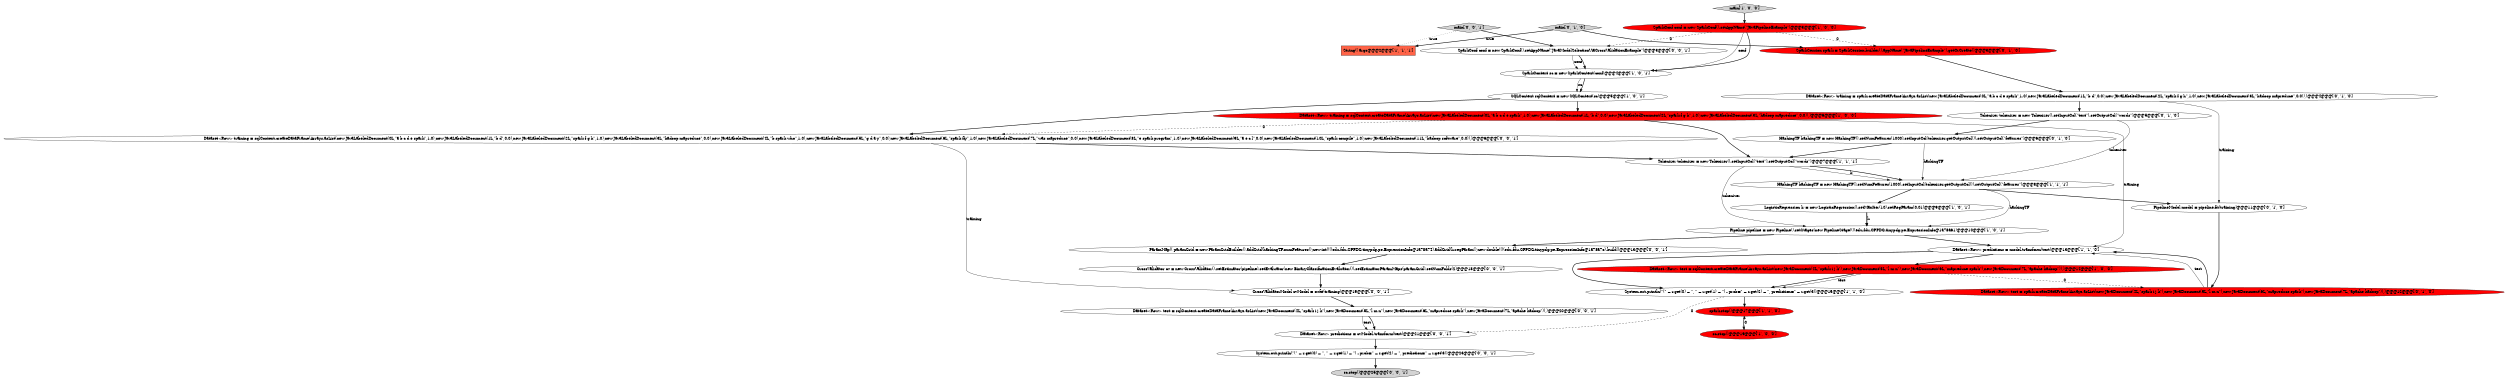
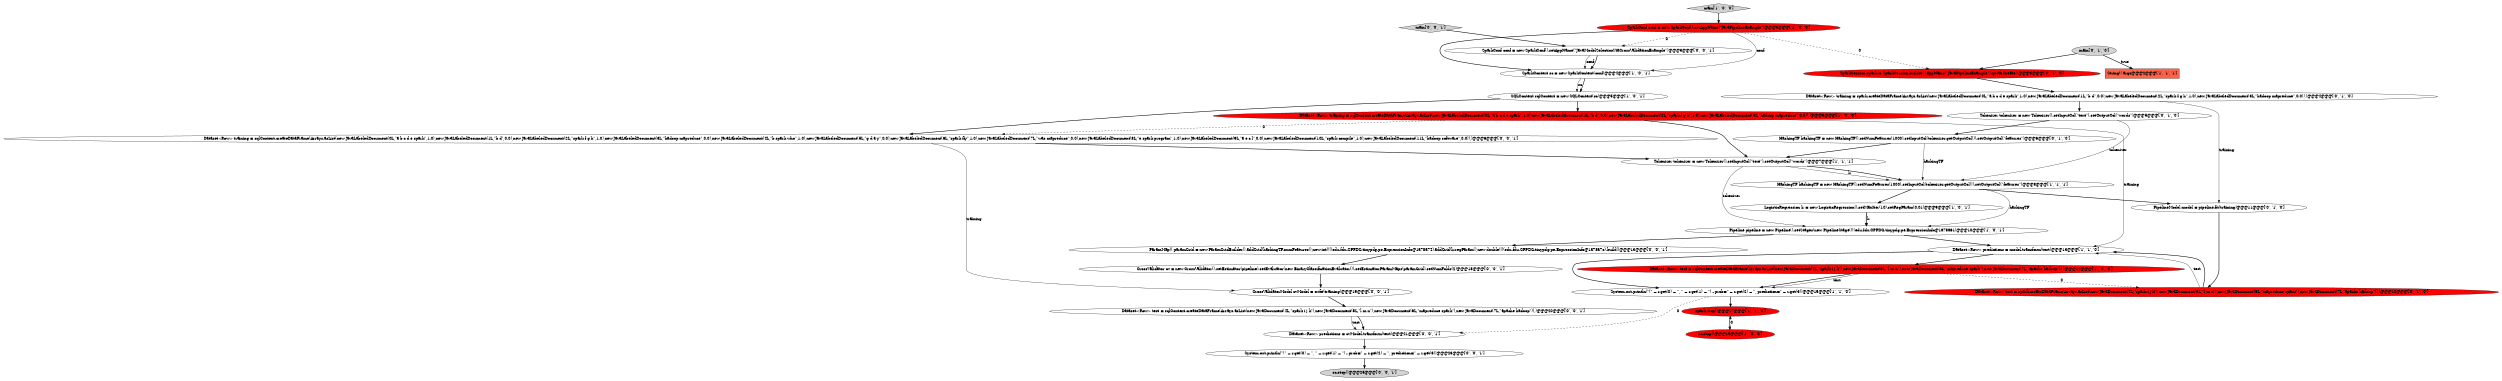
node "main['0', '1', '0']": shape diamond -> ellipse
edge "main['0', '0', '1']" -> "String(( args@@@2@@@['1', '1', '1']": removed, label "true"
